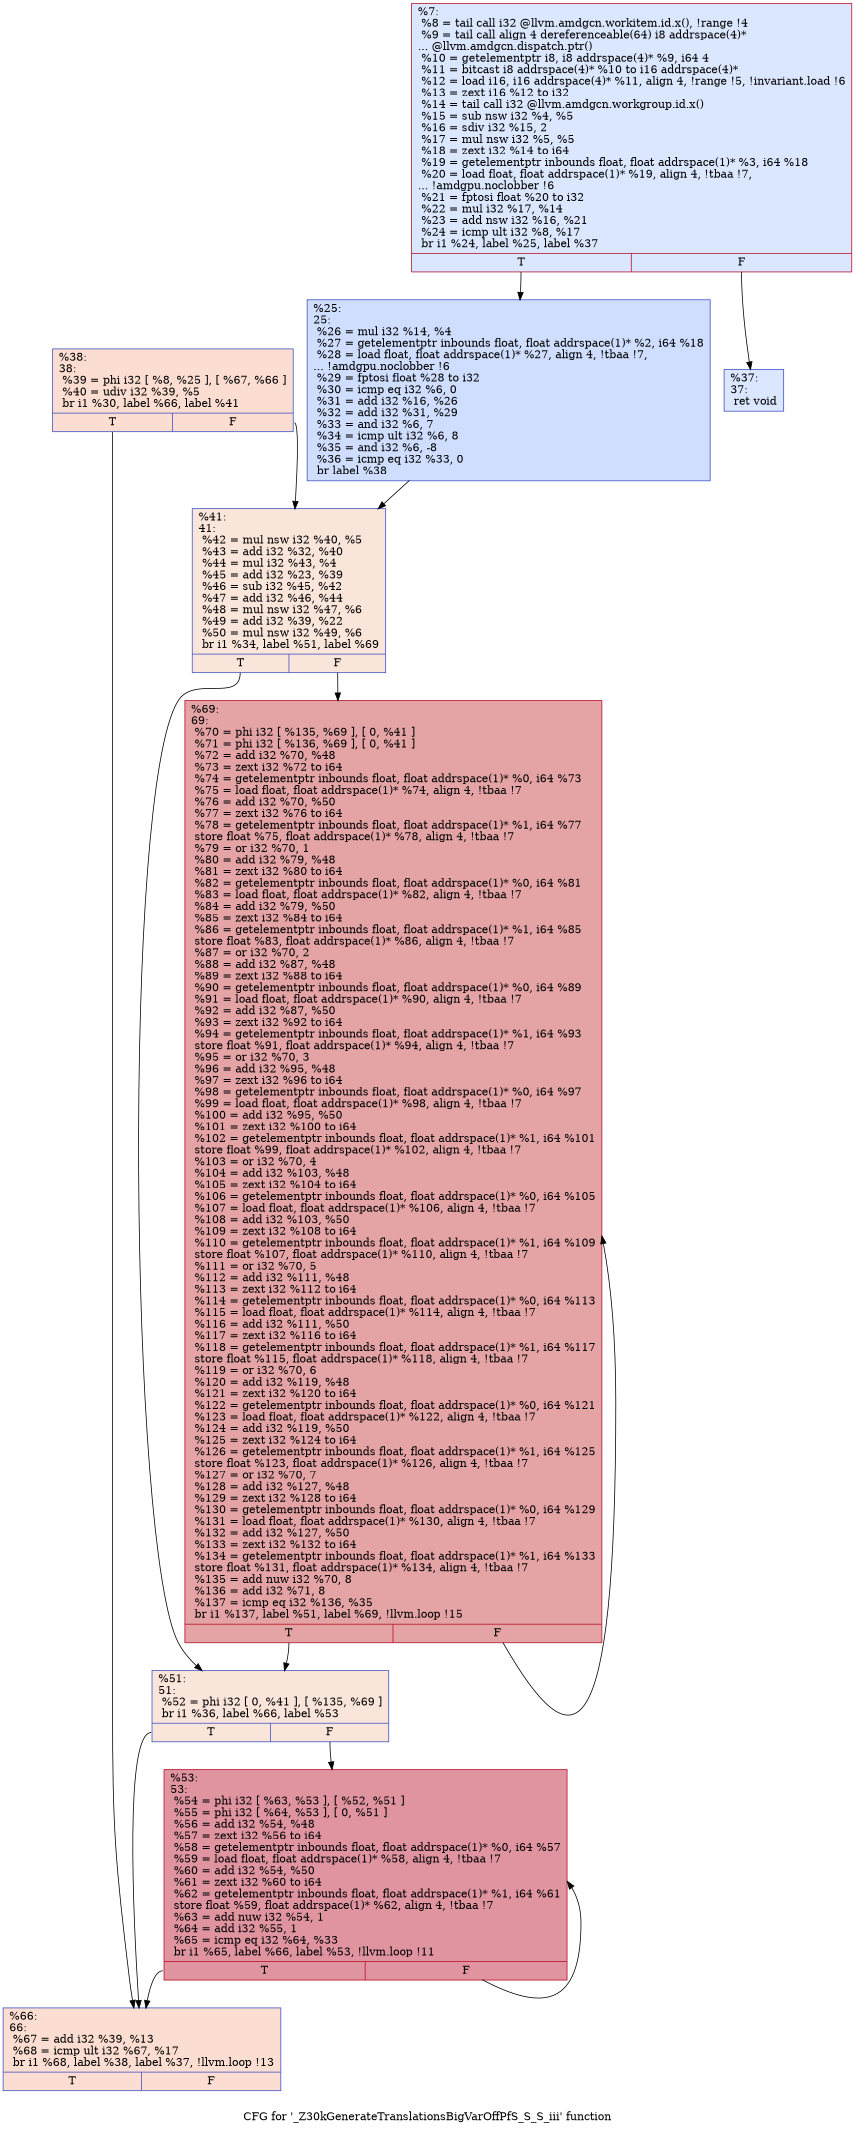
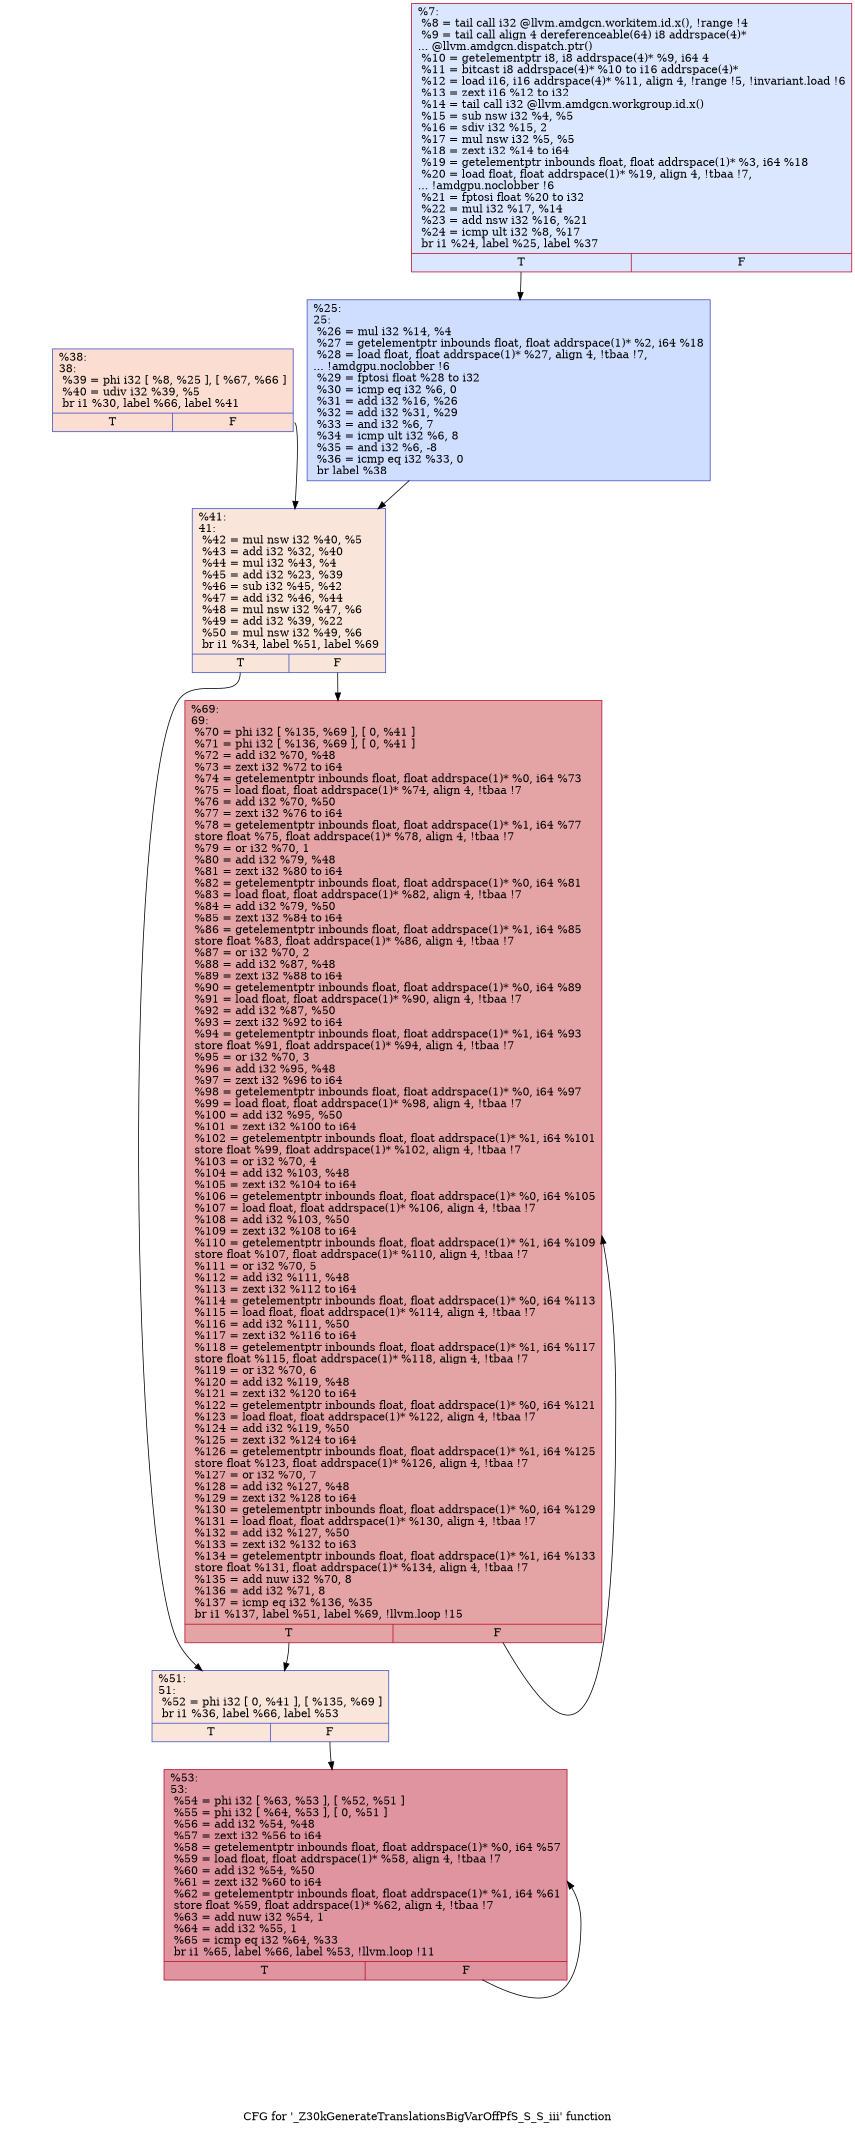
node "%37:": removed
node "%69:": text "%133 = zext i32 %132 to i64" -> "%133 = zext i32 %132 to i63"
node "%66:": removed
